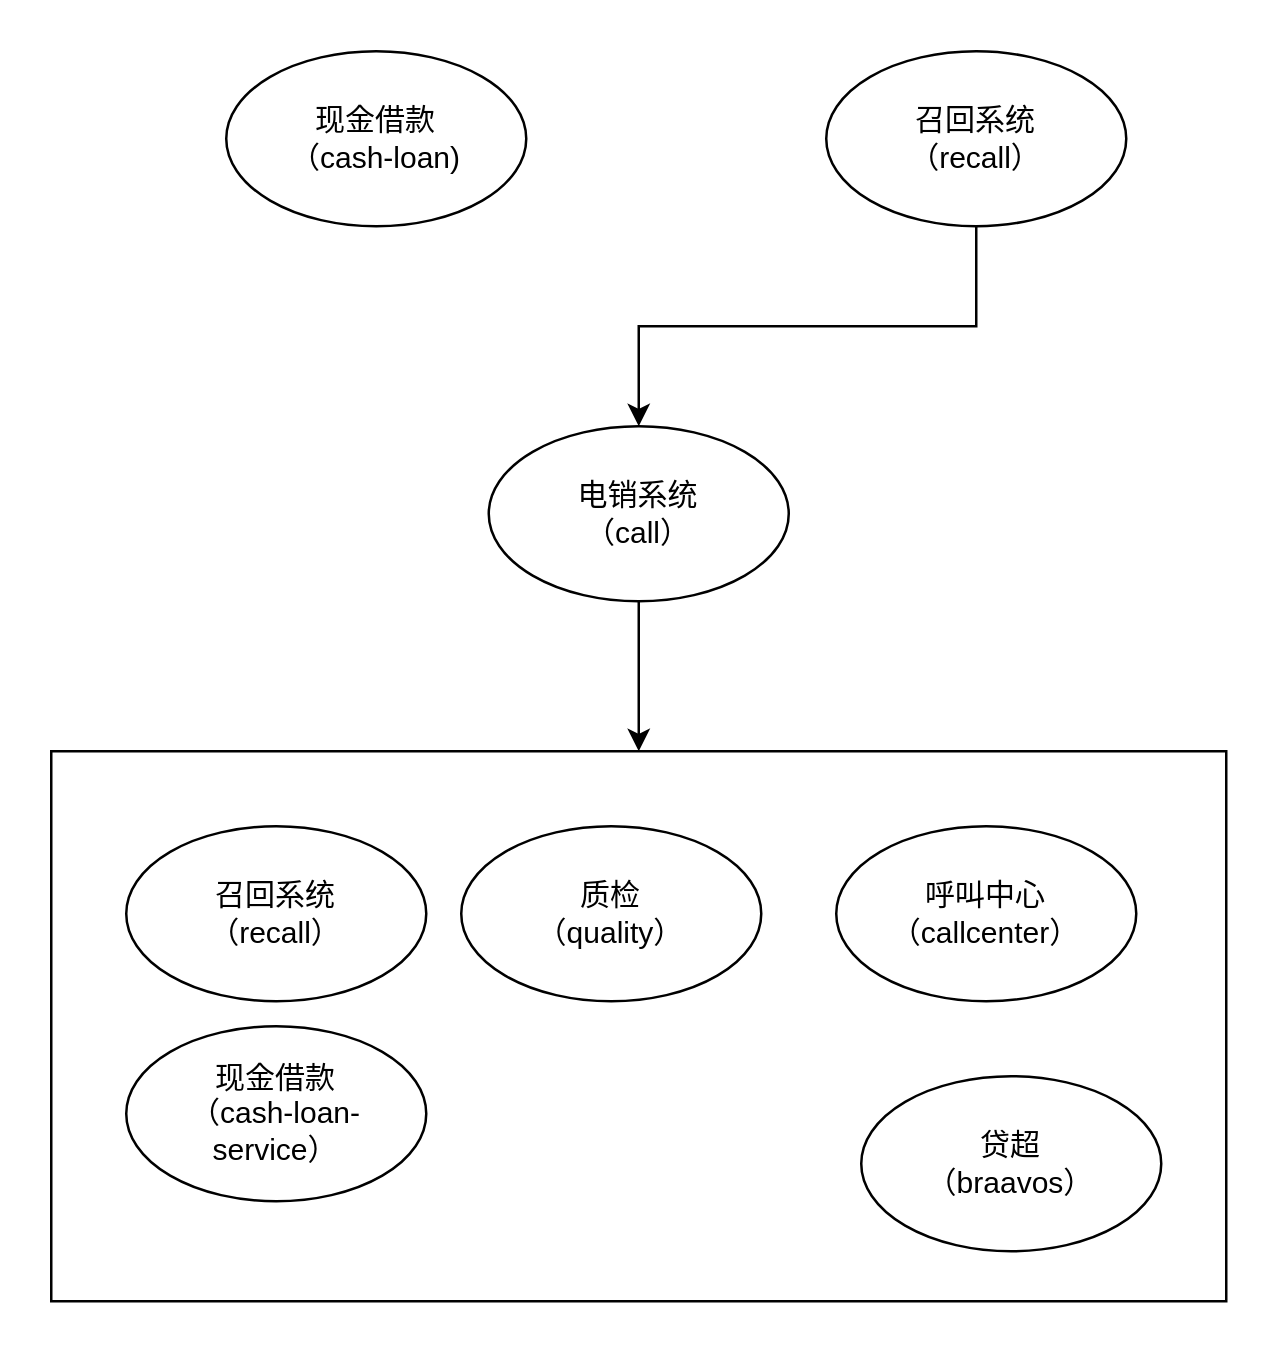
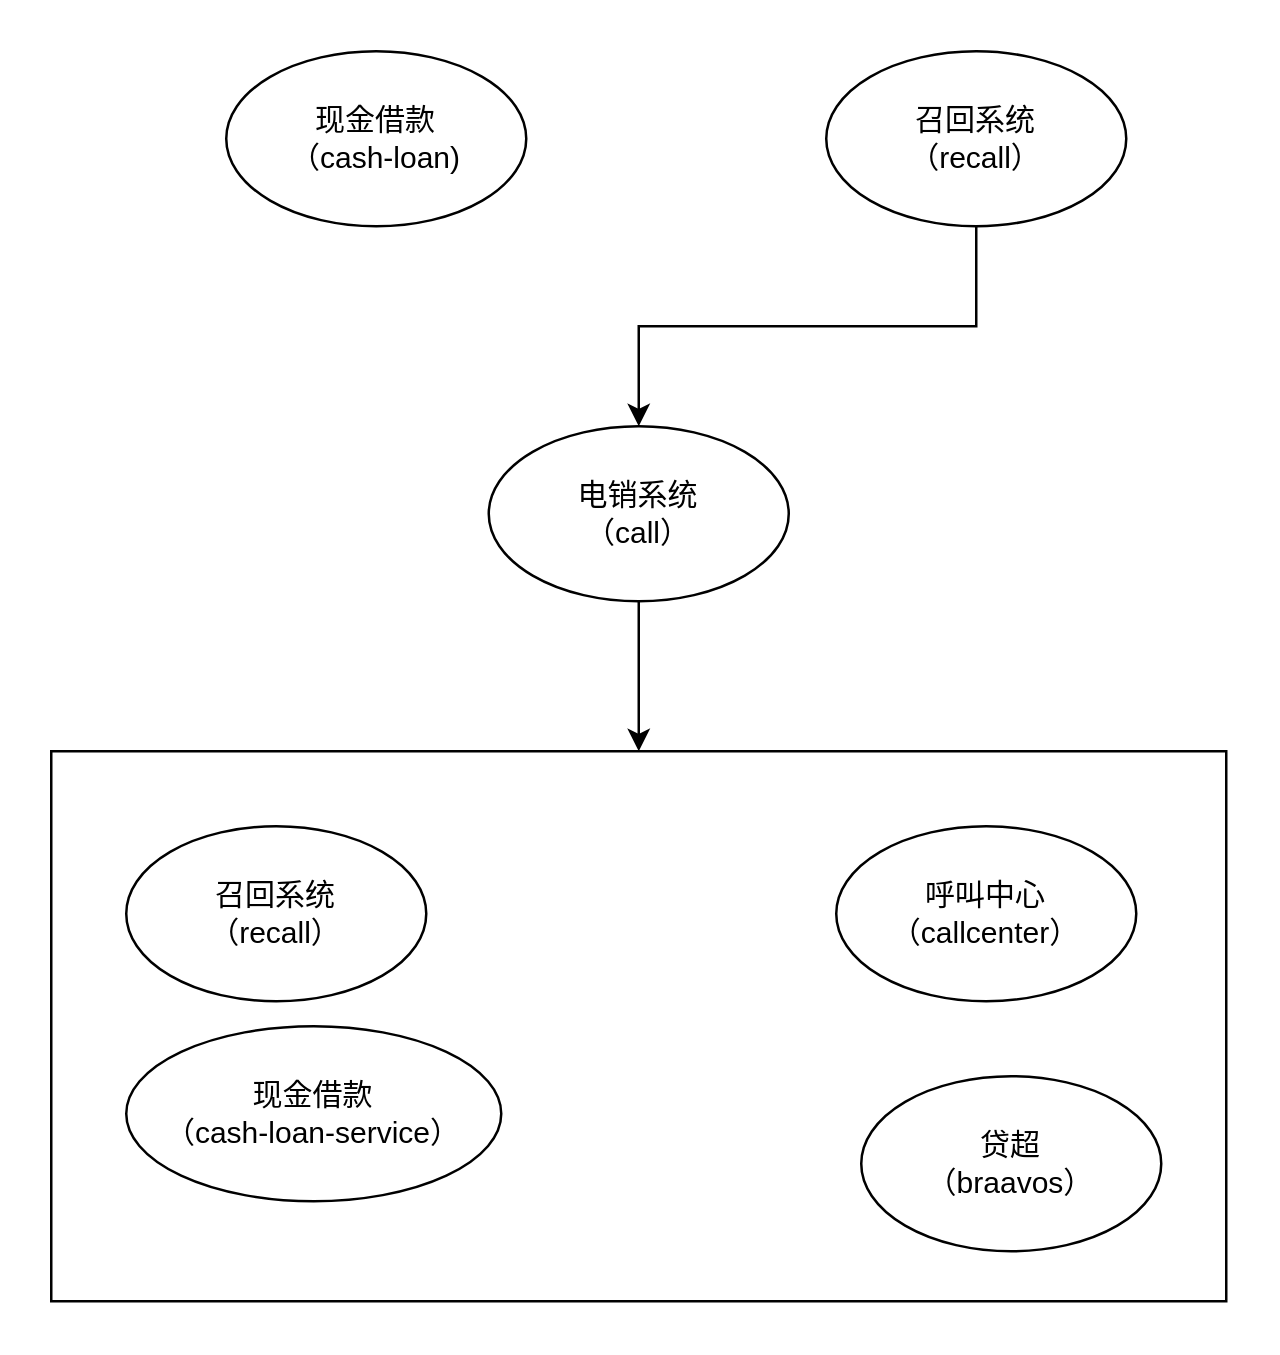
node "质检 （quality）": removed
node "现金借款 （cash-loan-service）": size 300x175 -> 375x175
